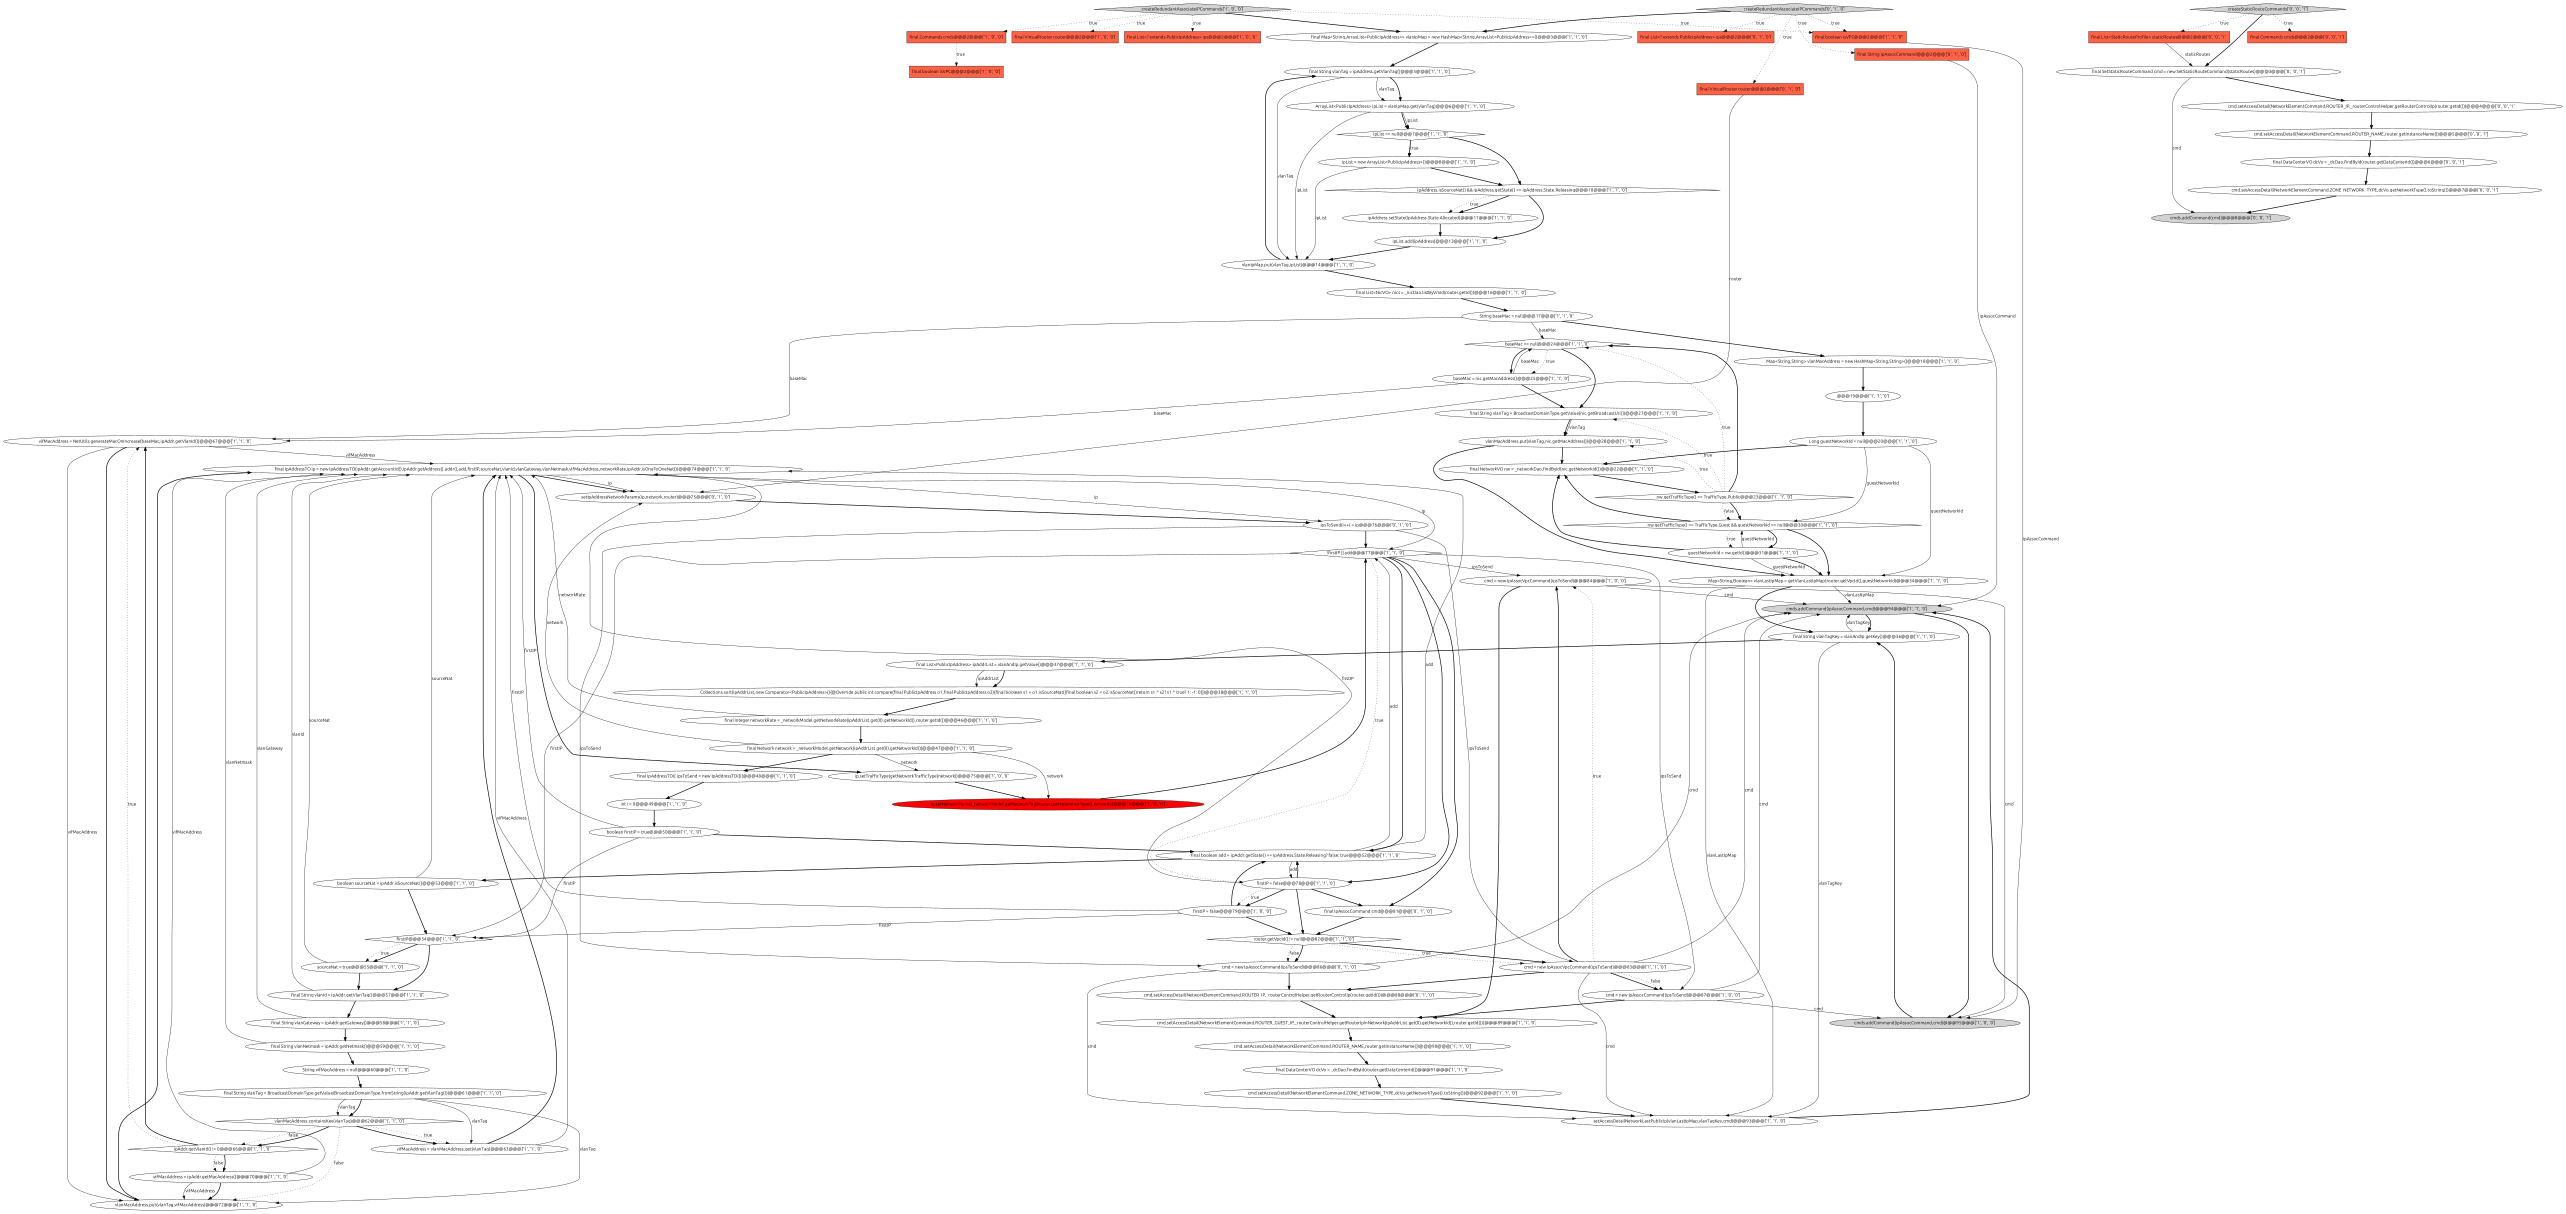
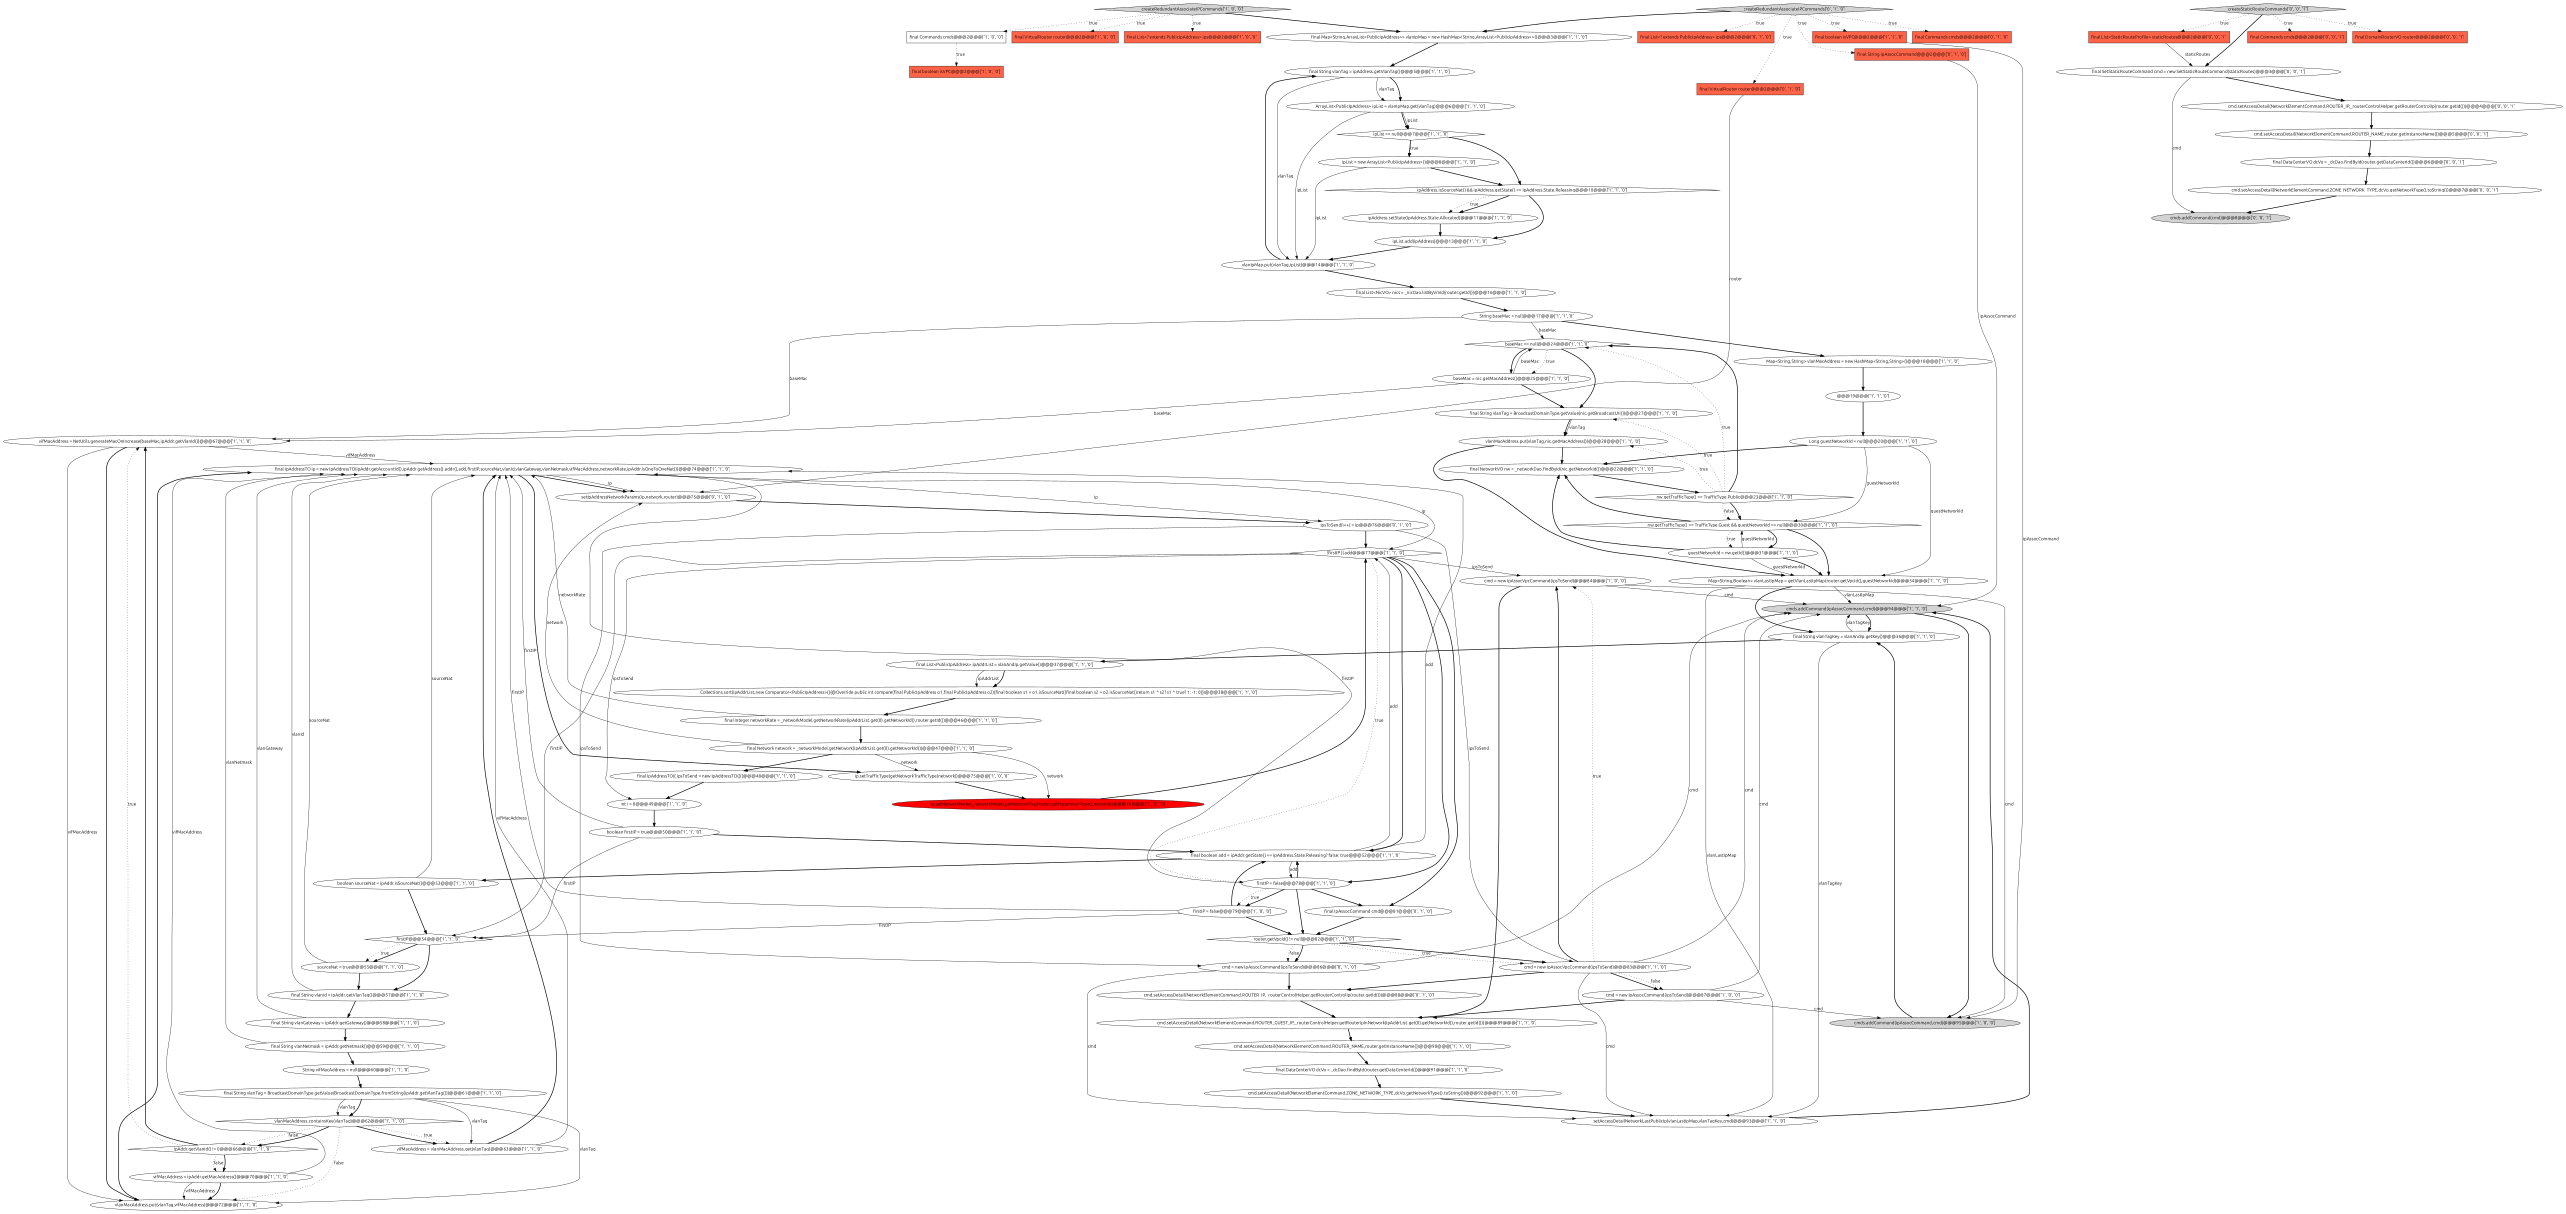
edge "createRedundantAssociateIPCommands['1', '0', '0']" -> "final boolean isVPC@@@2@@@['1', '1', '0']": removed, label "true"
node "final Commands cmds@@@2@@@['1', '0', '0']": fillcolor tomato -> white
node "final Commands cmds@@@2@@@['0', '1', '0']": added
node "final DomainRouterVO router@@@2@@@['0', '0', '1']": added
edge "!firstIP || add@@@77@@@['1', '1', '0']" -> "cmd = new IpAssocCommand(ipsToSend)@@@87@@@['1', '0', '0']": now "!firstIP || add@@@77@@@['1', '1', '0']" -> "int i = 0@@@49@@@['1', '1', '0']"
